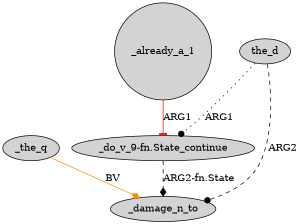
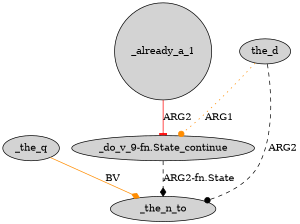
edge "the_d" -> "_do_v_9-fn.State_continue": color black -> darkorange
edge "_already_a_1" -> "_do_v_9-fn.State_continue": label "ARG1" -> "ARG2"
node "_damage_n_to": label "_damage_n_to" -> "_the_n_to"
